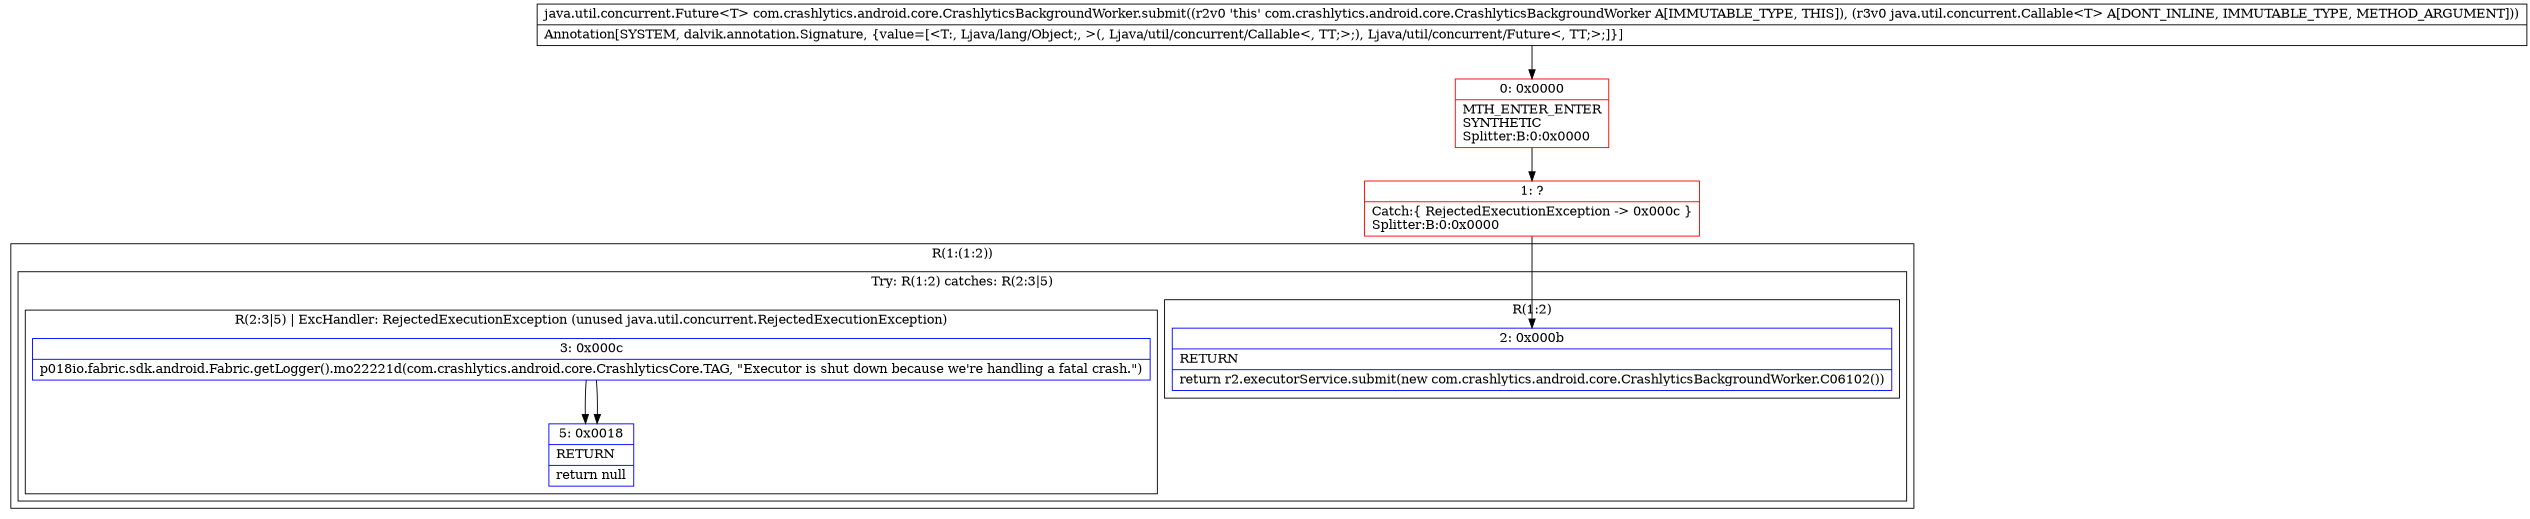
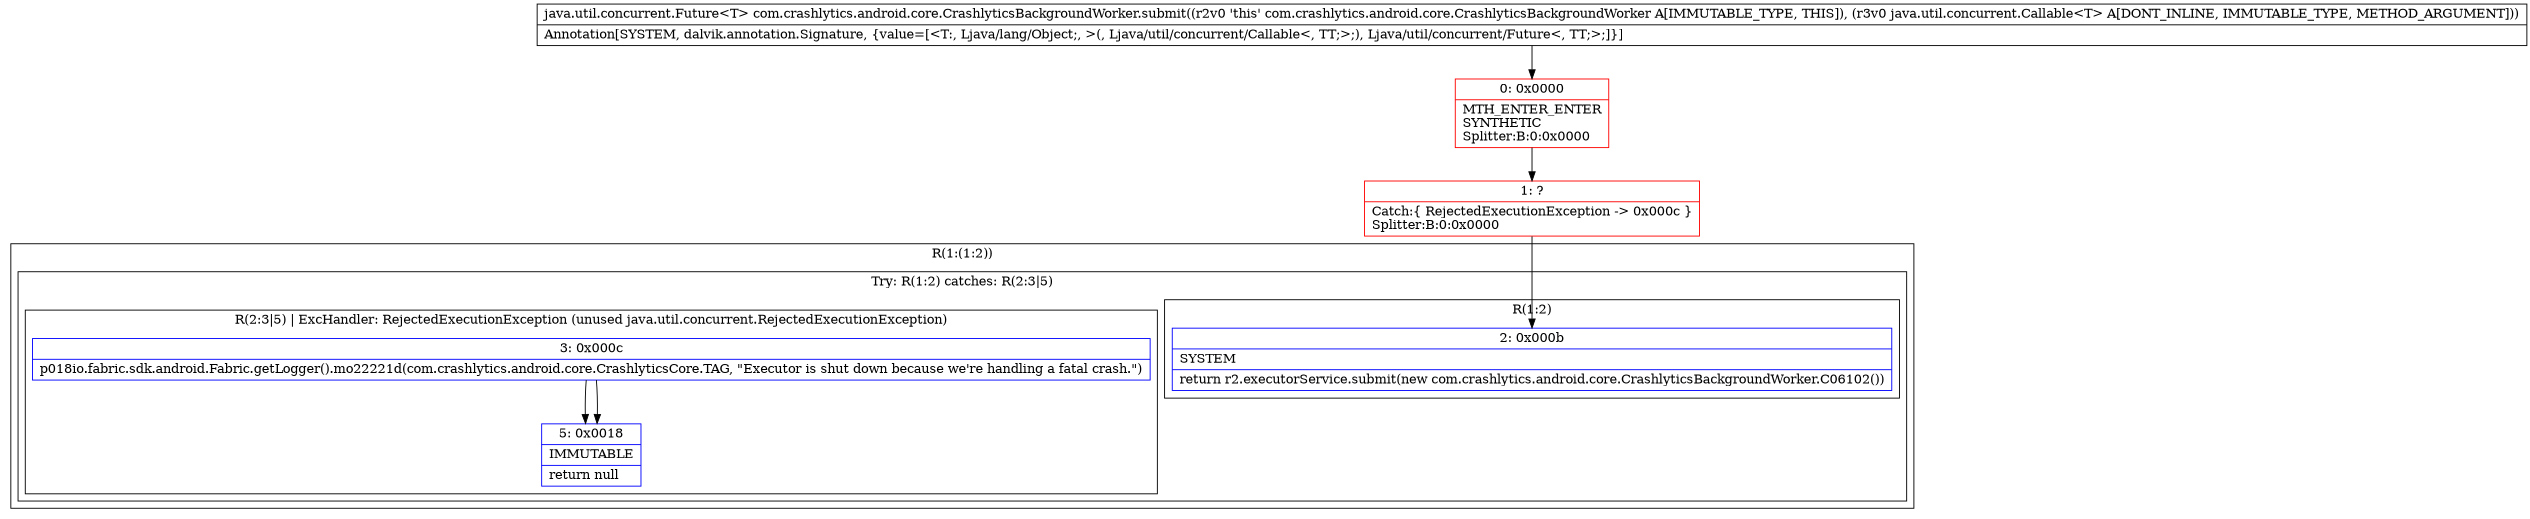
node "2: 0x000b": text "RETURN" -> "SYSTEM"
node "5: 0x0018": text "RETURN" -> "IMMUTABLE"
